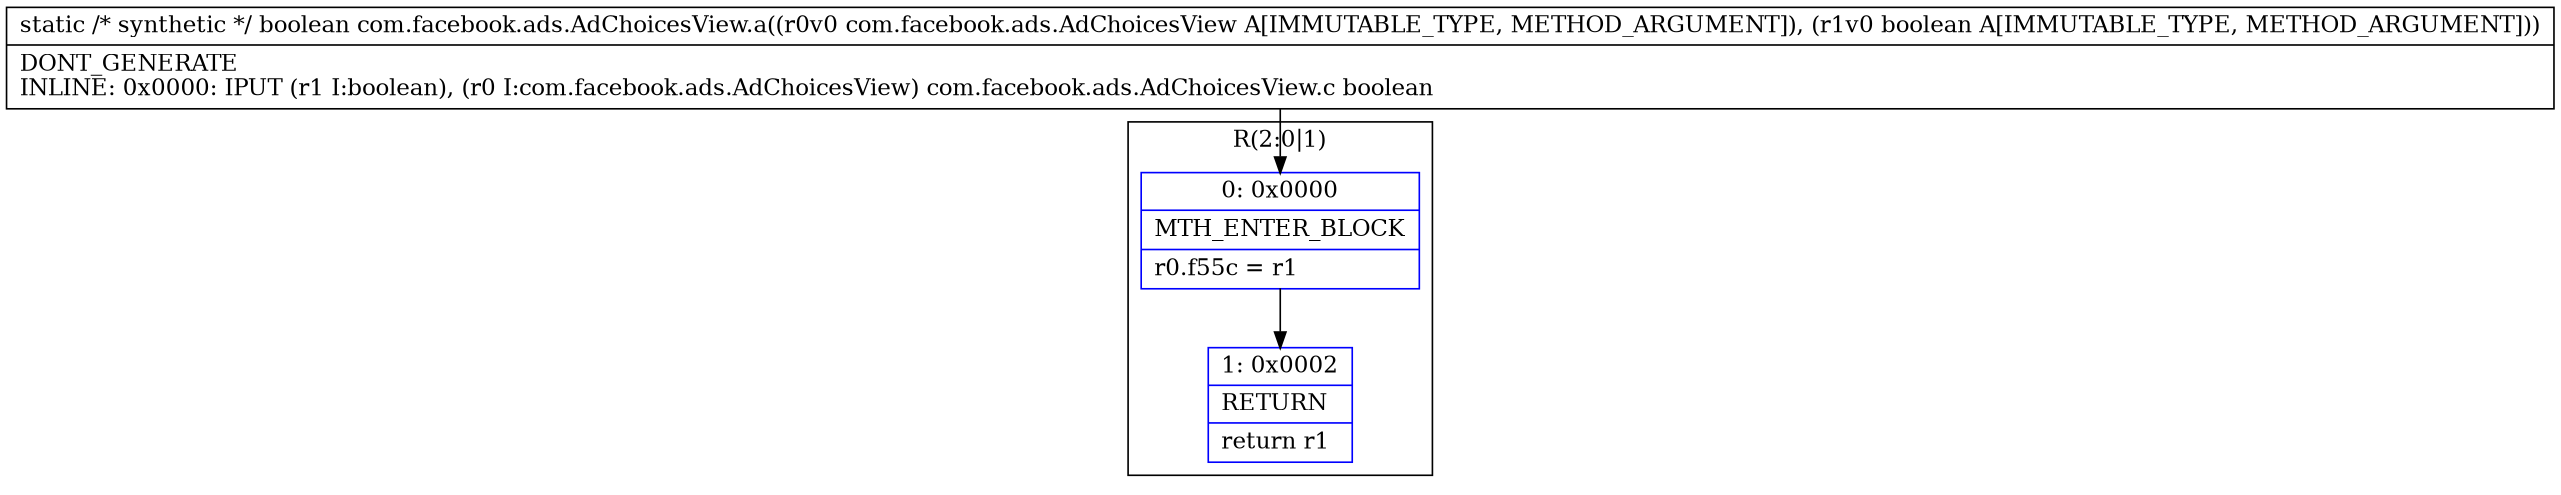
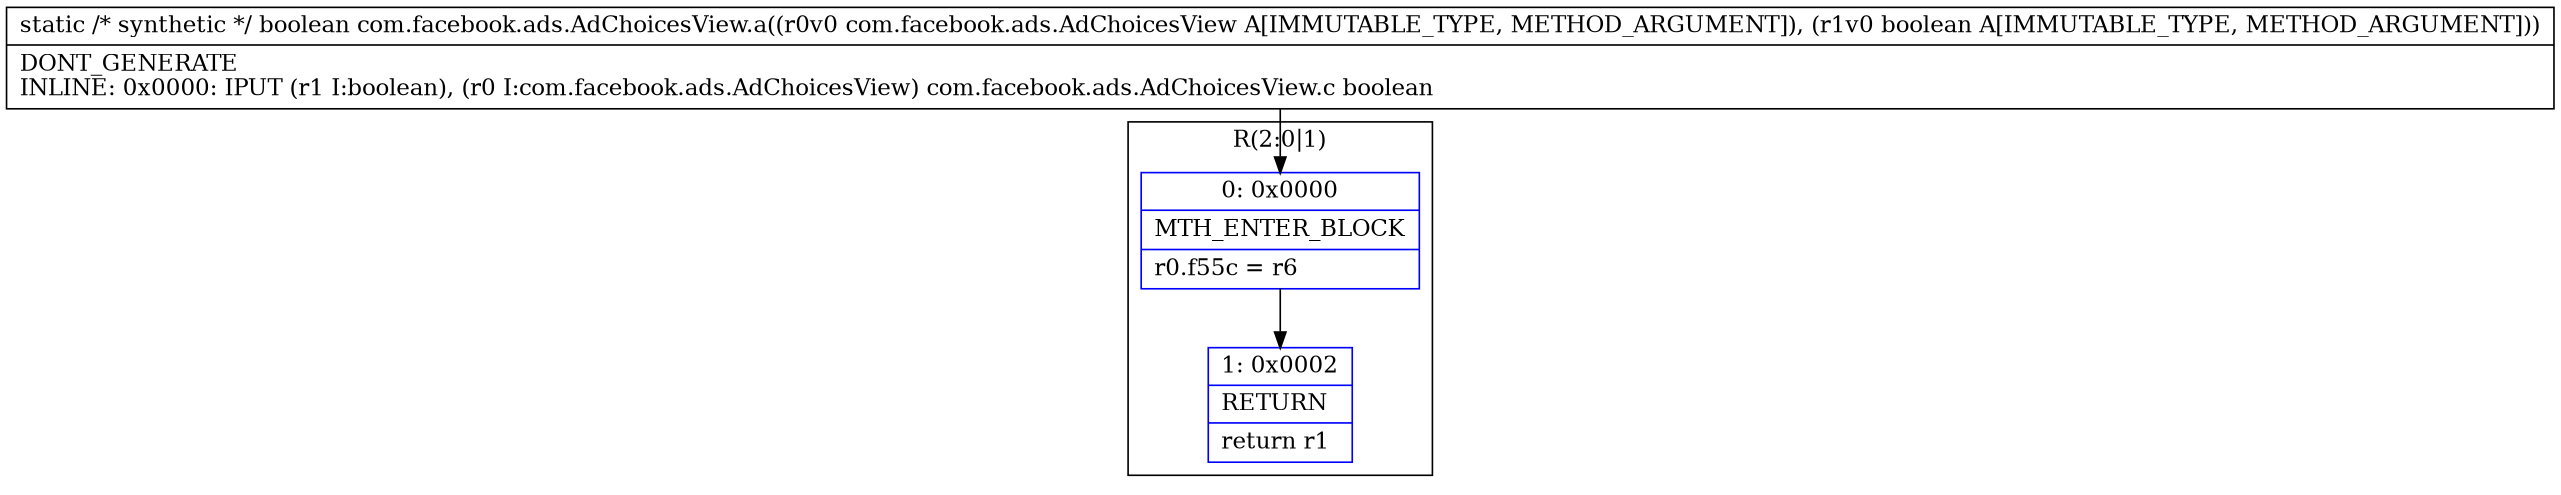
node "0: 0x0000": text "r0.f55c = r1" -> "r0.f55c = r6"
